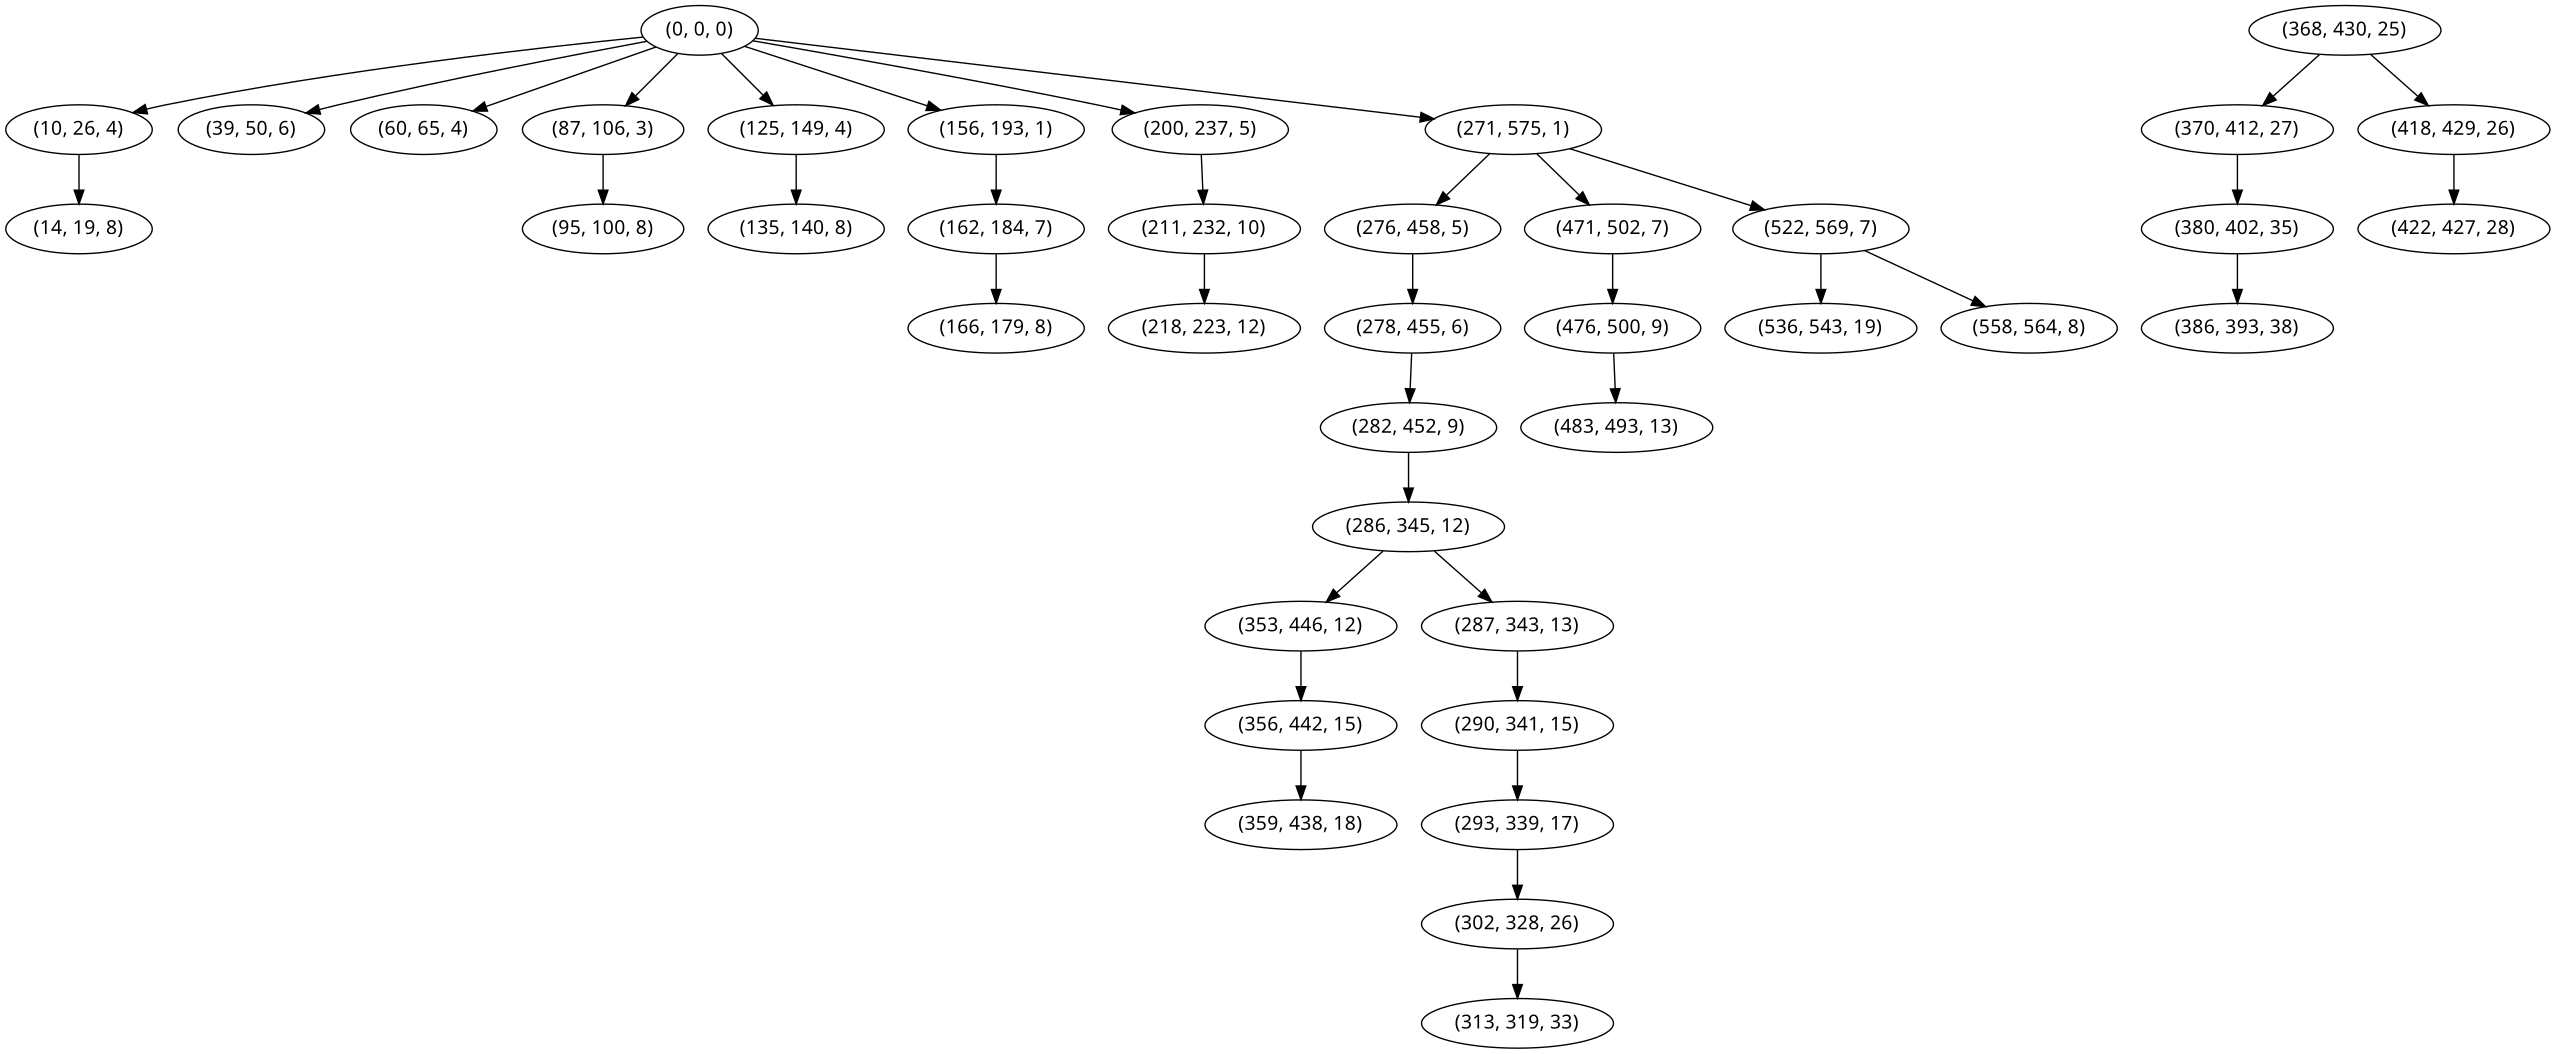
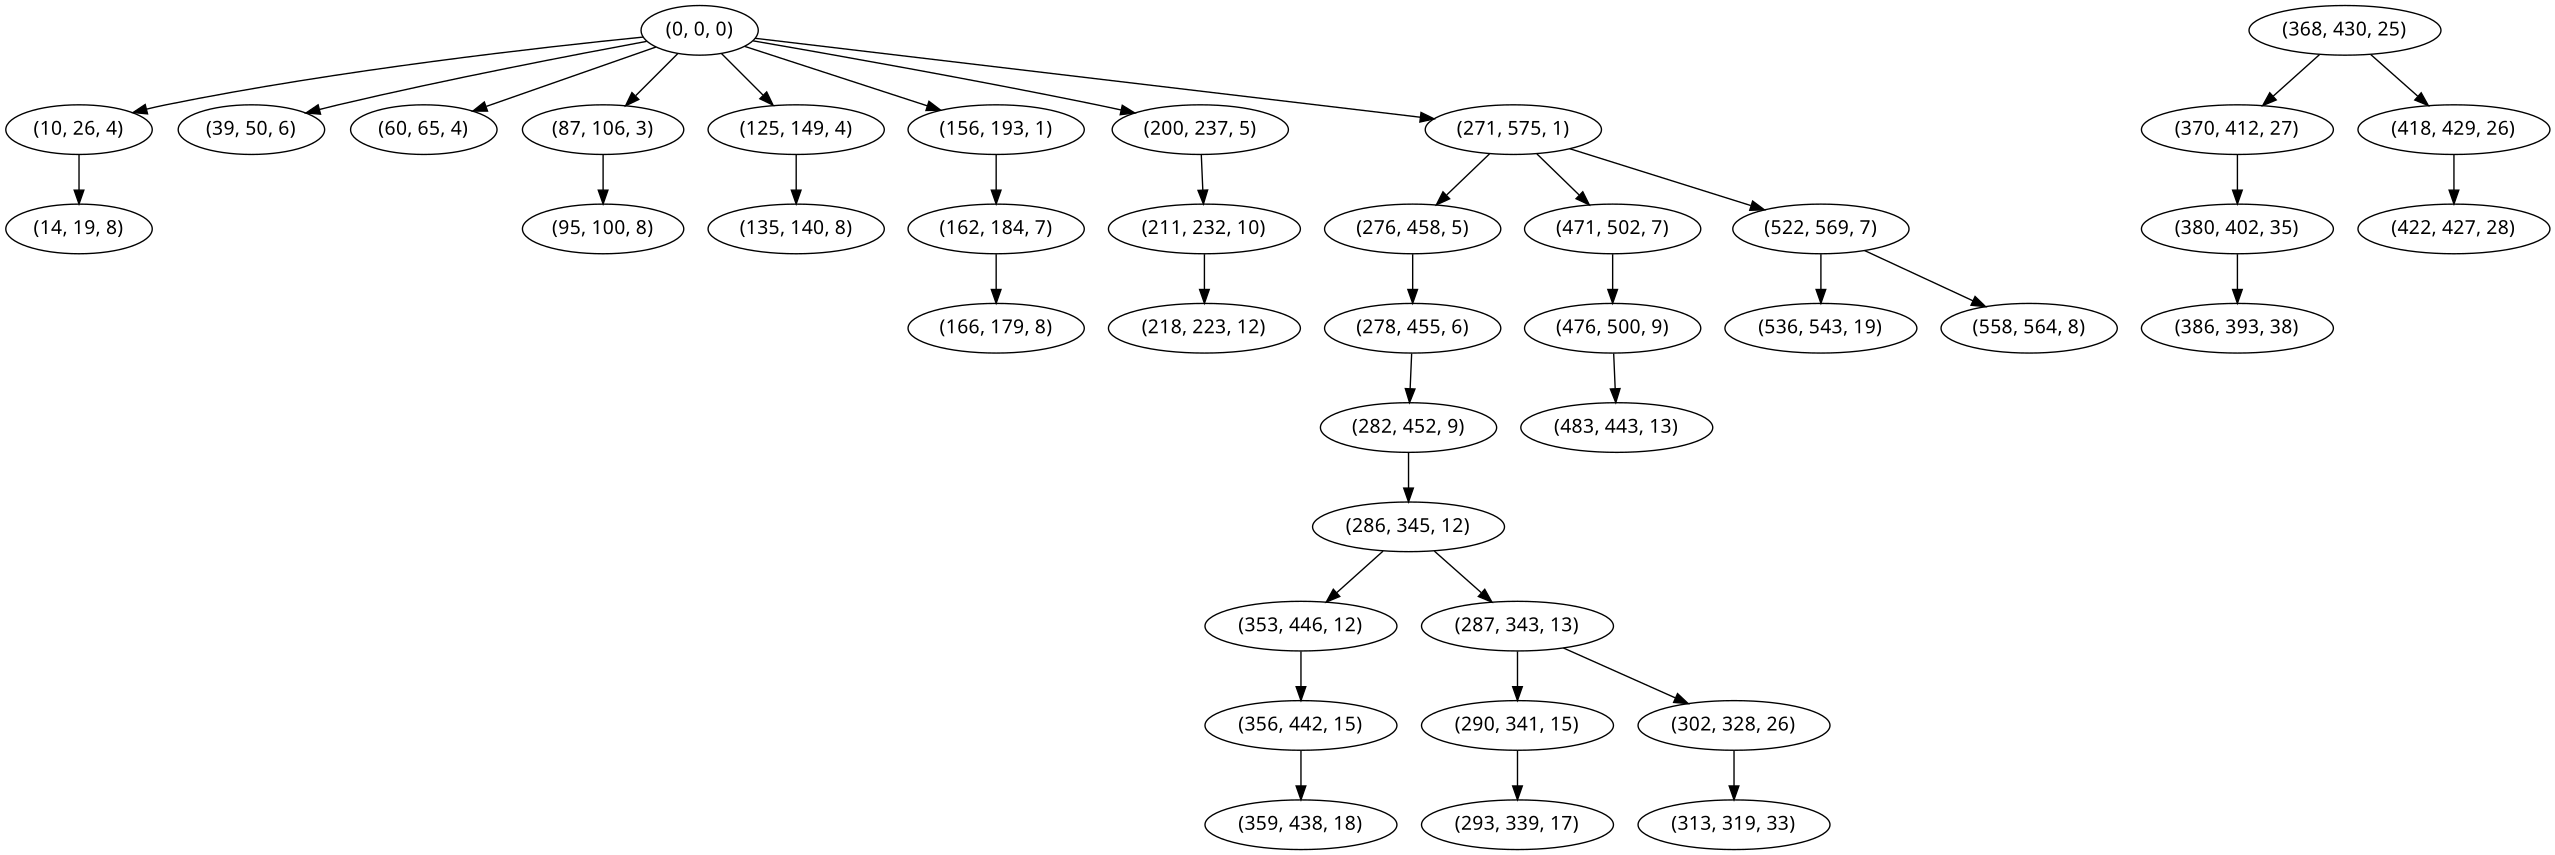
node "(483, 493, 13)": label "(483, 493, 13)" -> "(483, 443, 13)"
edge "(293, 339, 17)" -> "(302, 328, 26)": now "(287, 343, 13)" -> "(302, 328, 26)"
